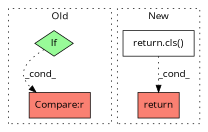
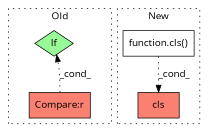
node "return.cls()": label "return.cls()" -> "function.cls()"
edge "If" -> "Compare:r": reversed
node "return": label "return" -> "cls"
